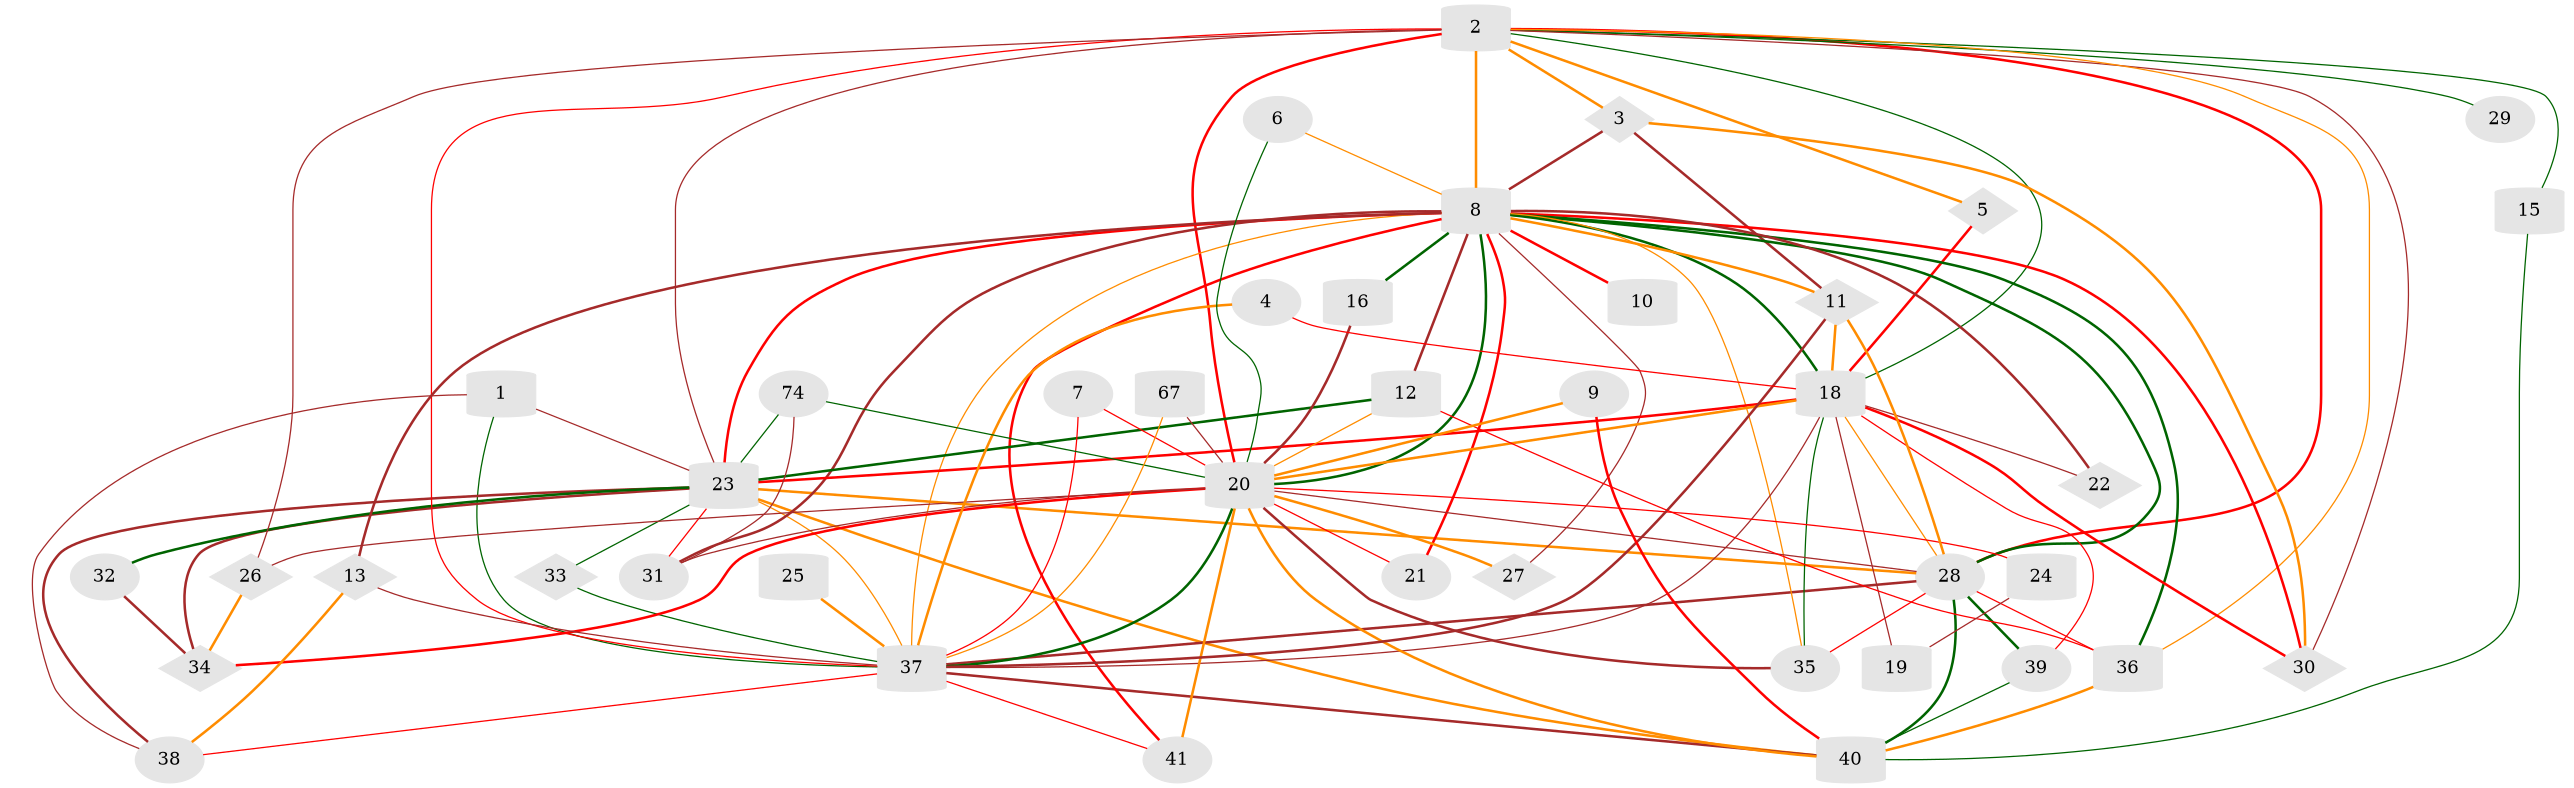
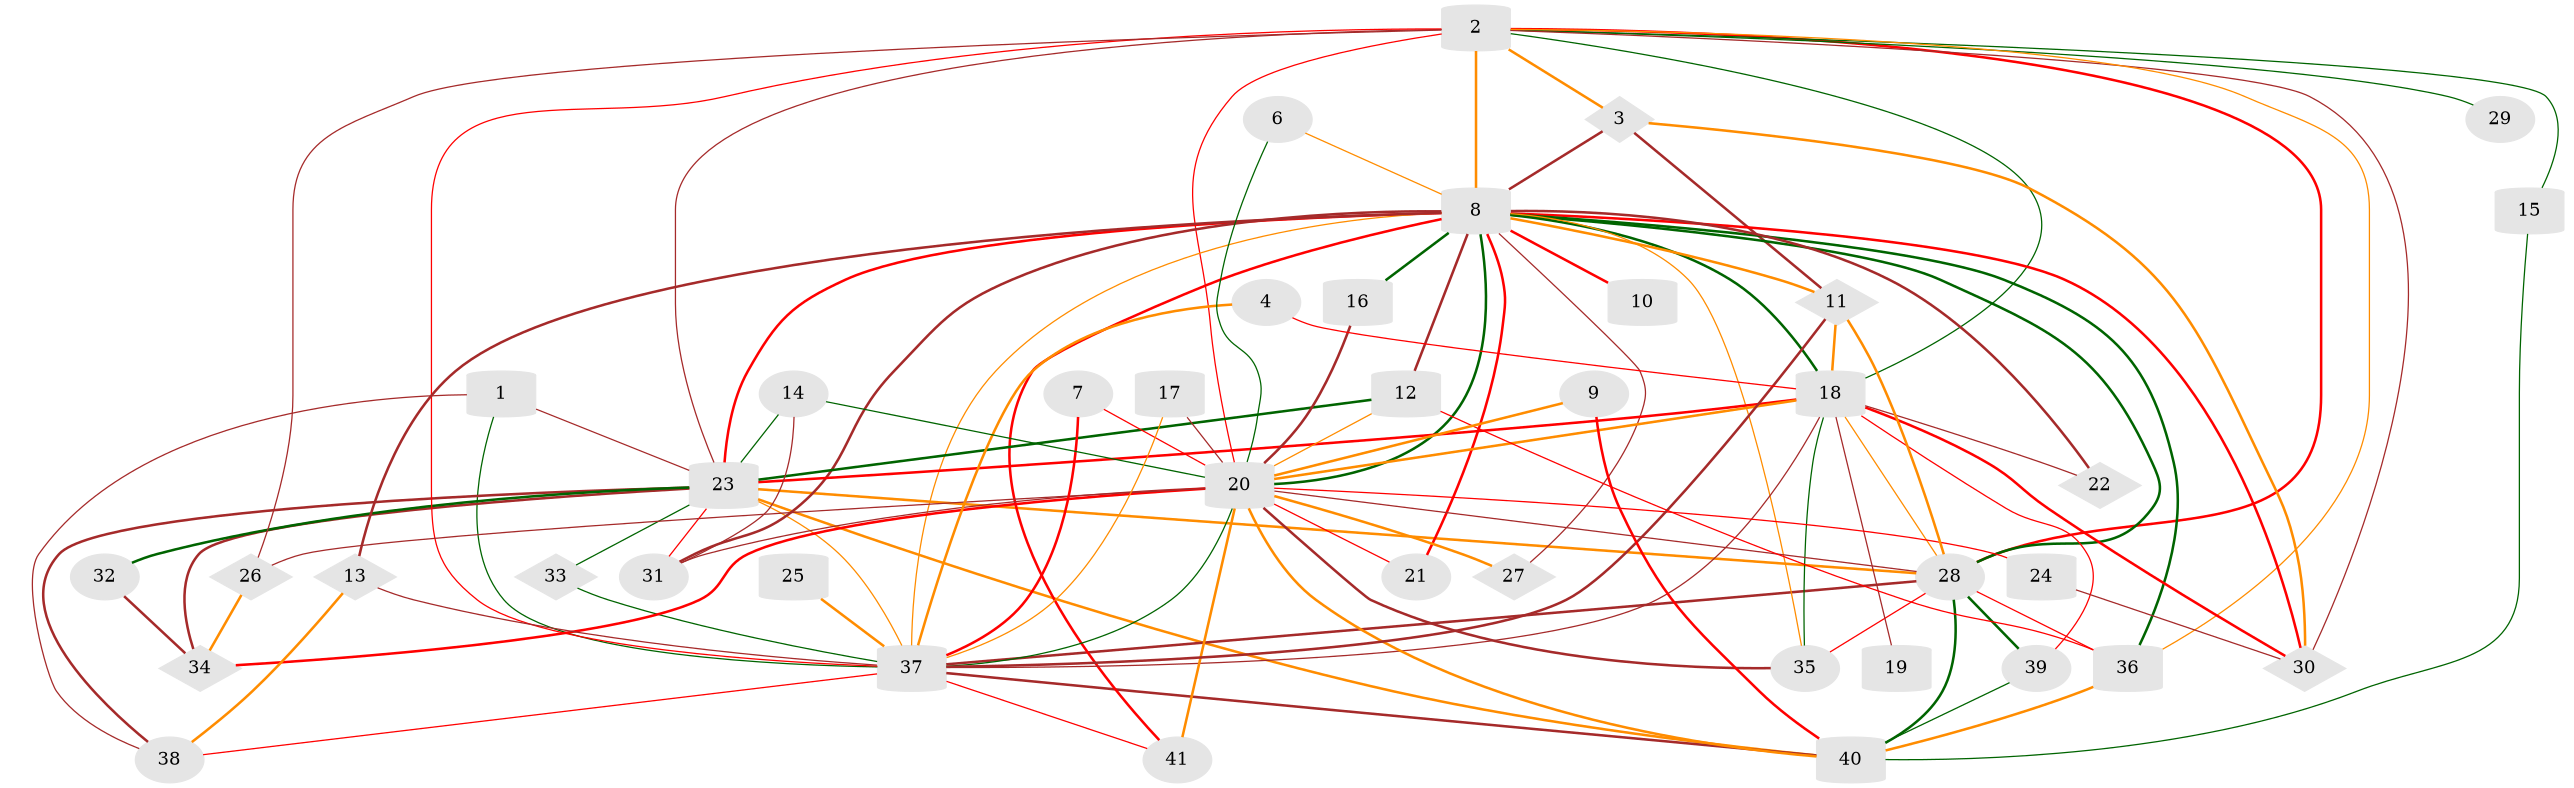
edge "2" -- "20": style bold -> solid
node "5": removed
node "74": label "74" -> "14"
node "67": label "67" -> "17"
edge "7" -- "37": style solid -> bold
edge "24" -- "19": now "24" -- "30"
edge "20" -- "37": style bold -> solid
